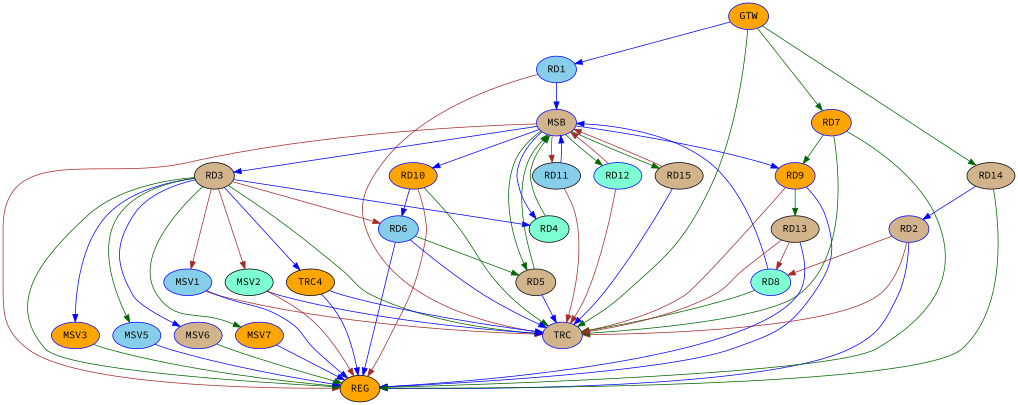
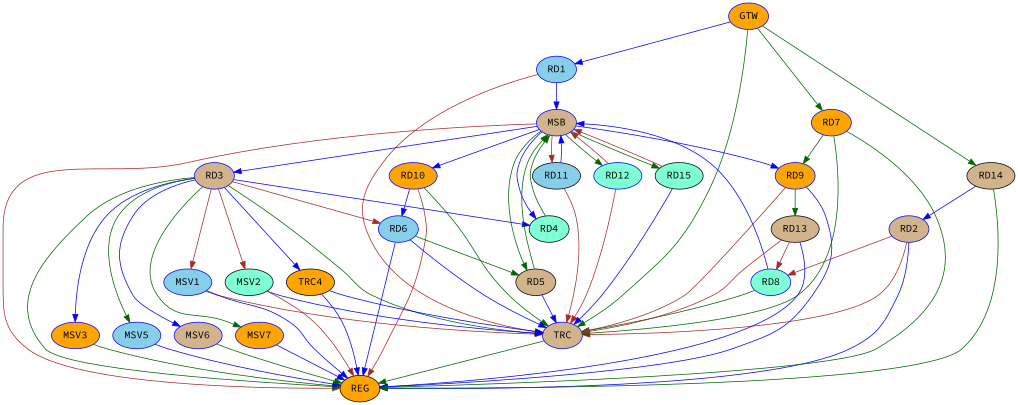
node "RD3": color black -> blue
node "RD15": fillcolor tan -> aquamarine
edge "TRC" -> "REG": added
